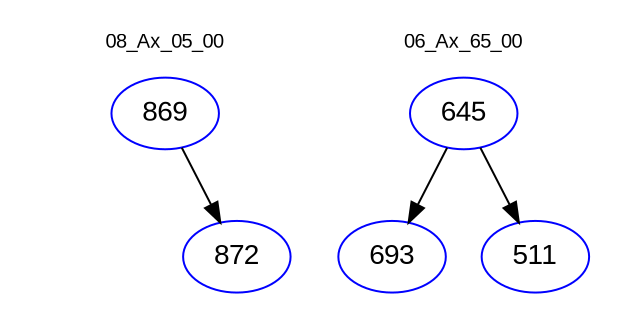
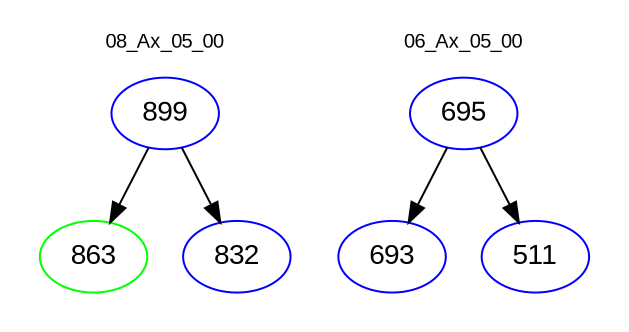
cluster "06_Ax_65_00": label "06_Ax_65_00" -> "06_Ax_05_00"
node "869": label "869" -> "899"
node "645": label "645" -> "695"
node "863": added
node "872": label "872" -> "832"
